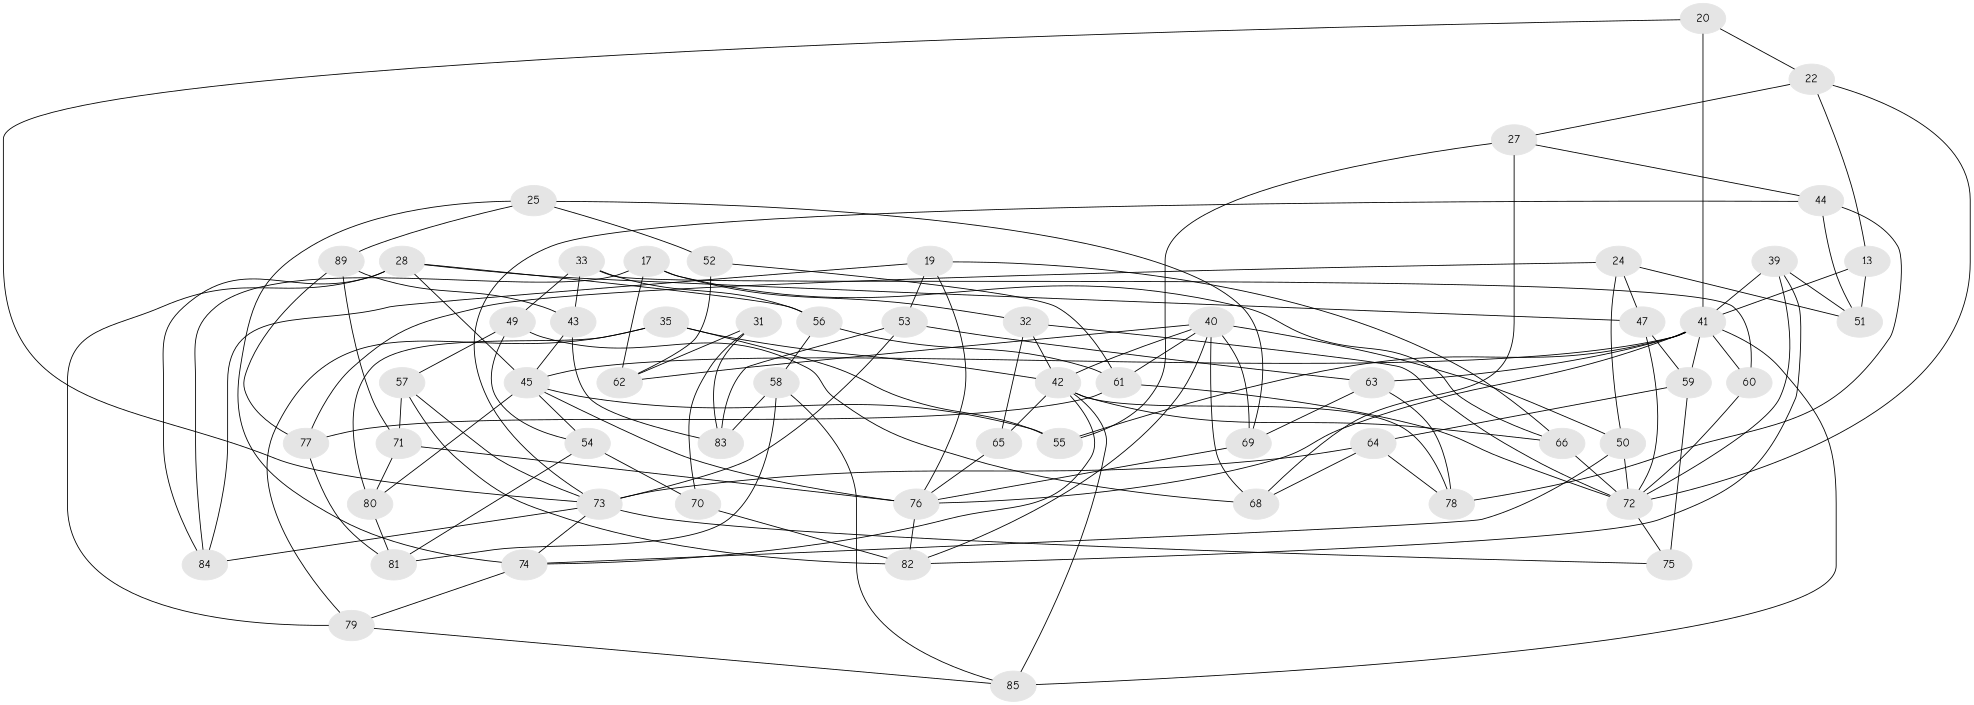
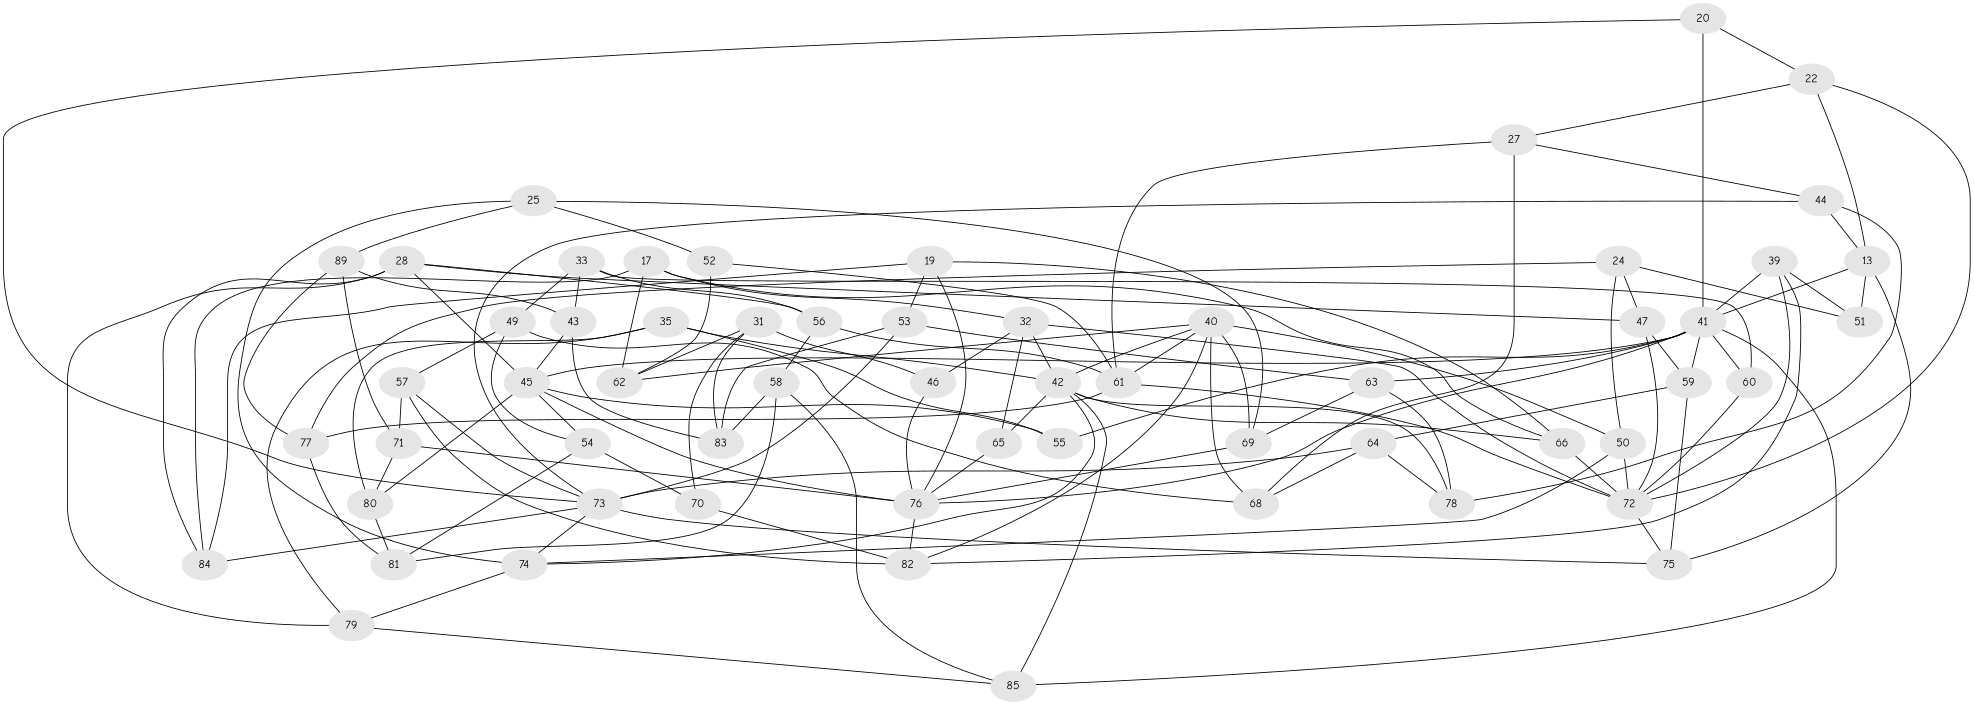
edge "27" -- "55": now "27" -- "61"
edge "44" -- "51": now "44" -- "13"
node "46": added
edge "13" -- "75": added
